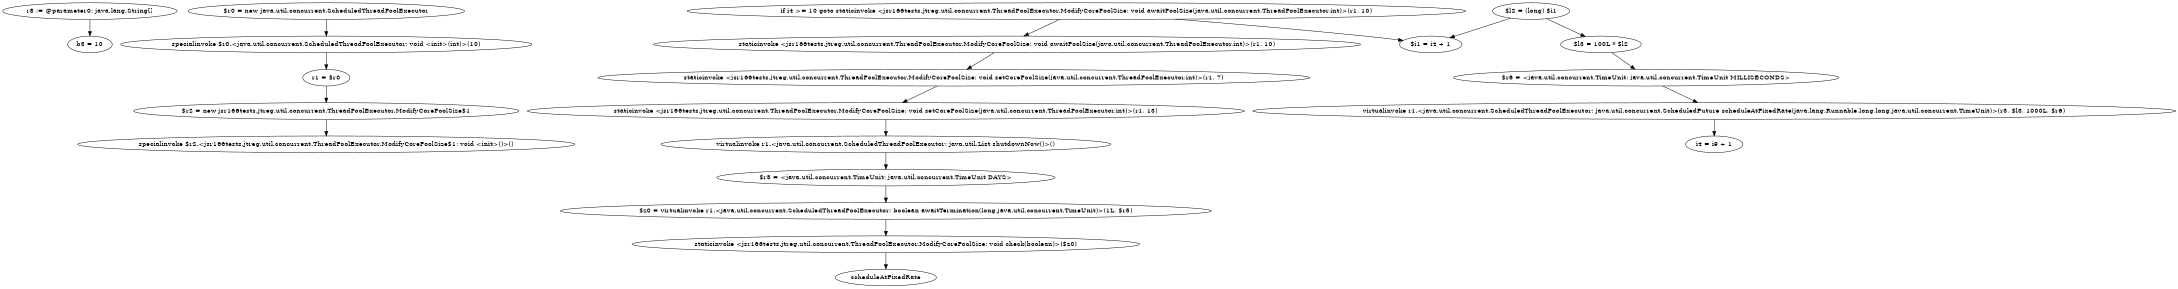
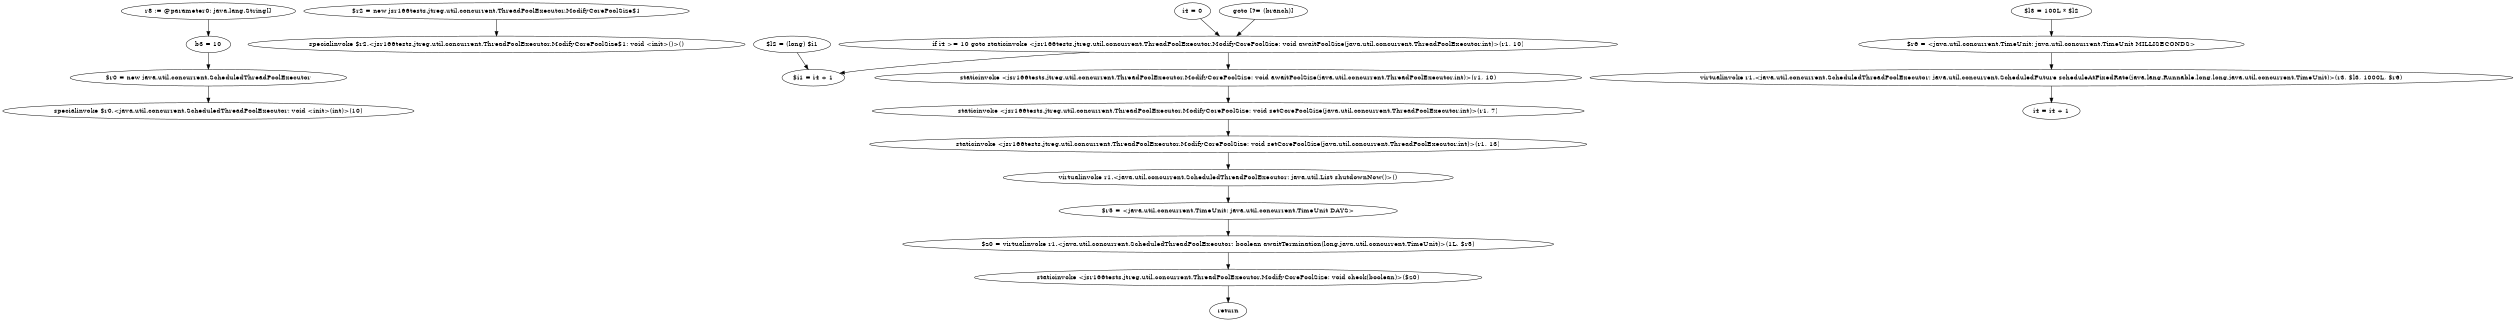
node "i4 = 0": added
node "goto [?= (branch)]": added
edge "$l2 = (long) $i1" -> "$l3 = 100L * $l2": removed
edge "b3 = 10" -> "$r0 = new java.util.concurrent.ScheduledThreadPoolExecutor": added
node "r1 = $r0": removed
node "i4 = i9 + 1": label "i4 = i9 + 1" -> "i4 = i4 + 1"
node "scheduleAtFixedRate": label "scheduleAtFixedRate" -> "return"
